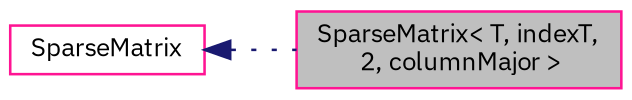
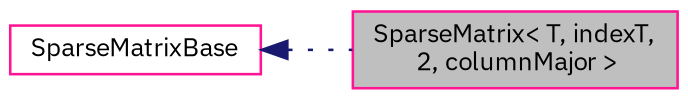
node "SparseMatrix": label "SparseMatrix" -> "SparseMatrixBase"
